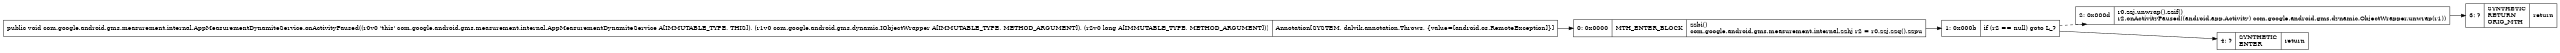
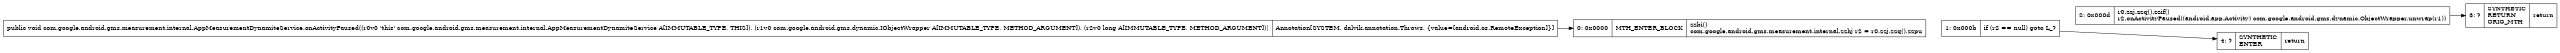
node "2: 0x000d": text "r0.zzj.unwrap().zzif()" -> "r0.zzj.zzq().zzif()"
edge "1: 0x000b" -> "2: 0x000d": removed
edge "0: 0x0000" -> "1: 0x000b": removed
